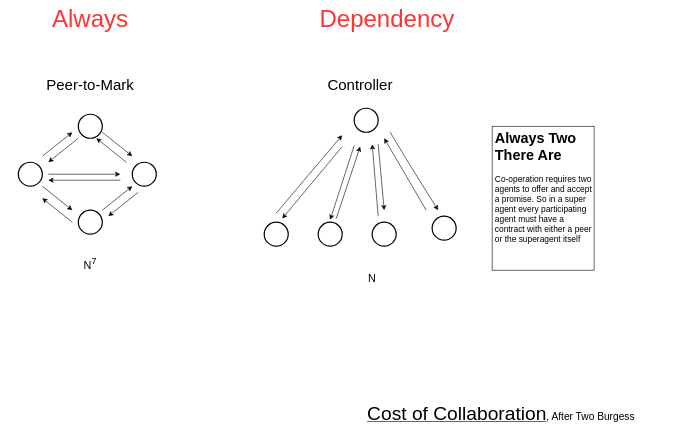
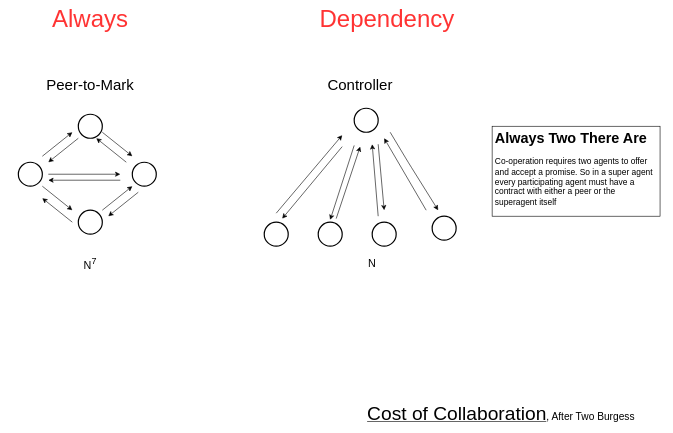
node "Always Two There AreCo-operation requires two agents to offer and accept a promise. So in a super agent every participating agent must have a contract with either a peer or the superagent itself": size 102x144 -> 168x90
node "N": moved (372, 279) -> (372, 264)
